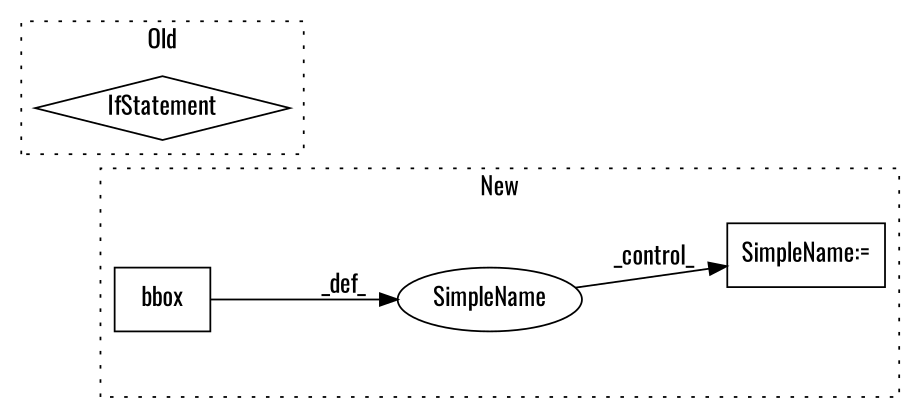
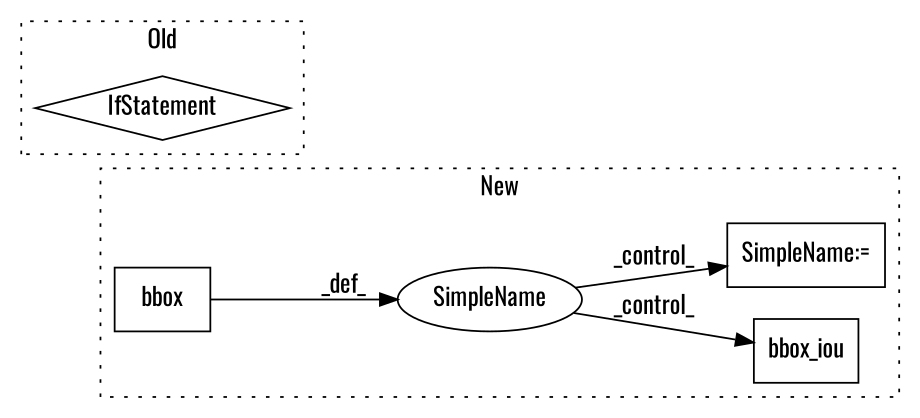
node "bbox_iou": added
